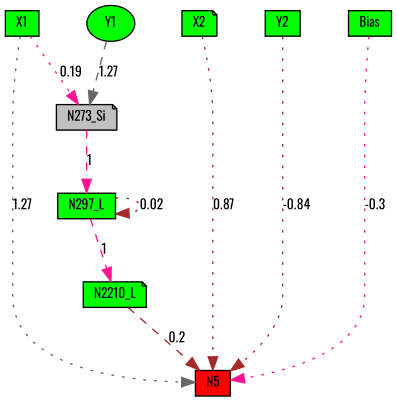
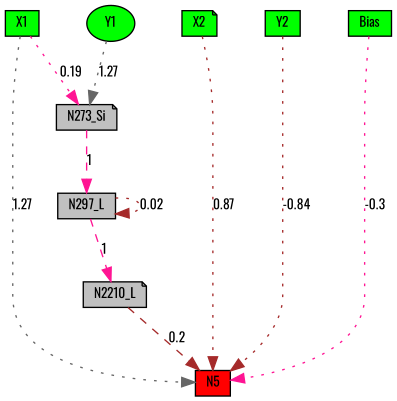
edge "Y1" -> "N273_Si": style dashed -> dotted
node "N297_L": fillcolor green -> gray
node "N2210_L": fillcolor green -> gray
